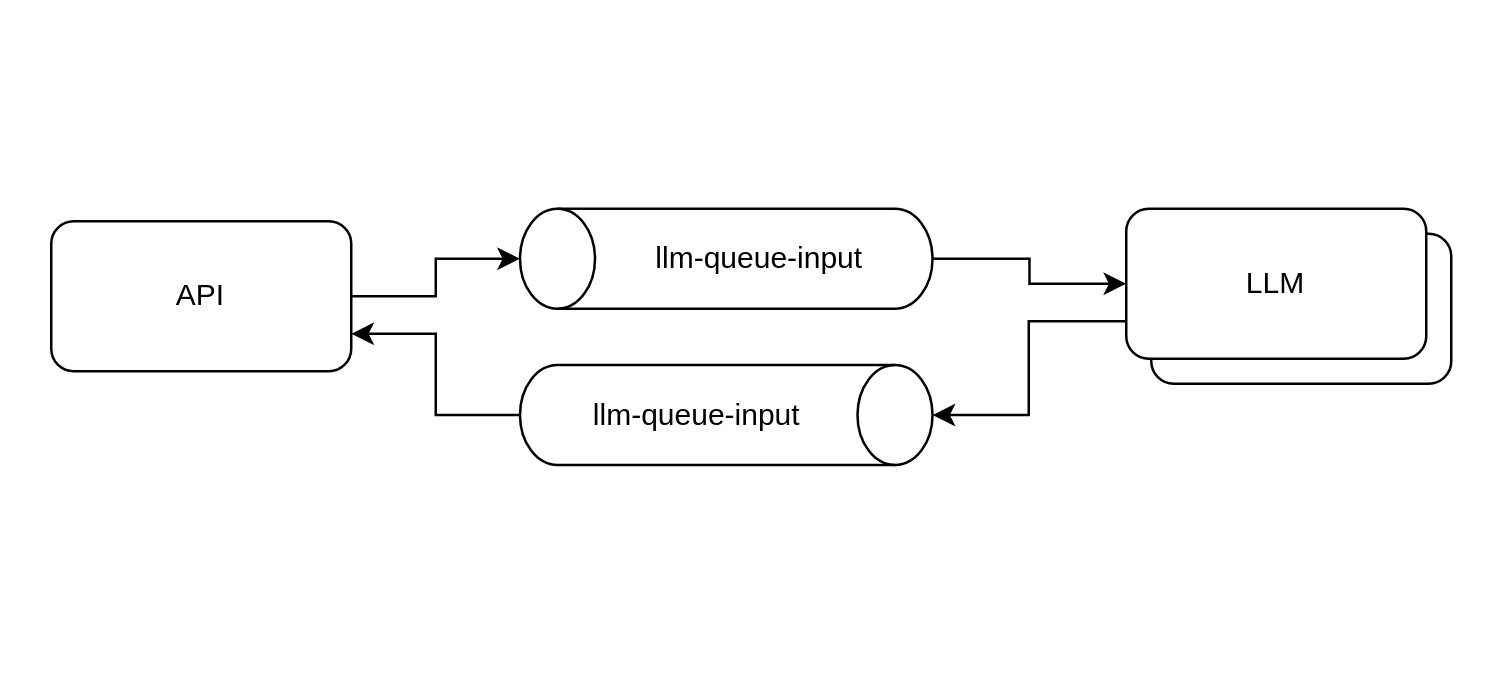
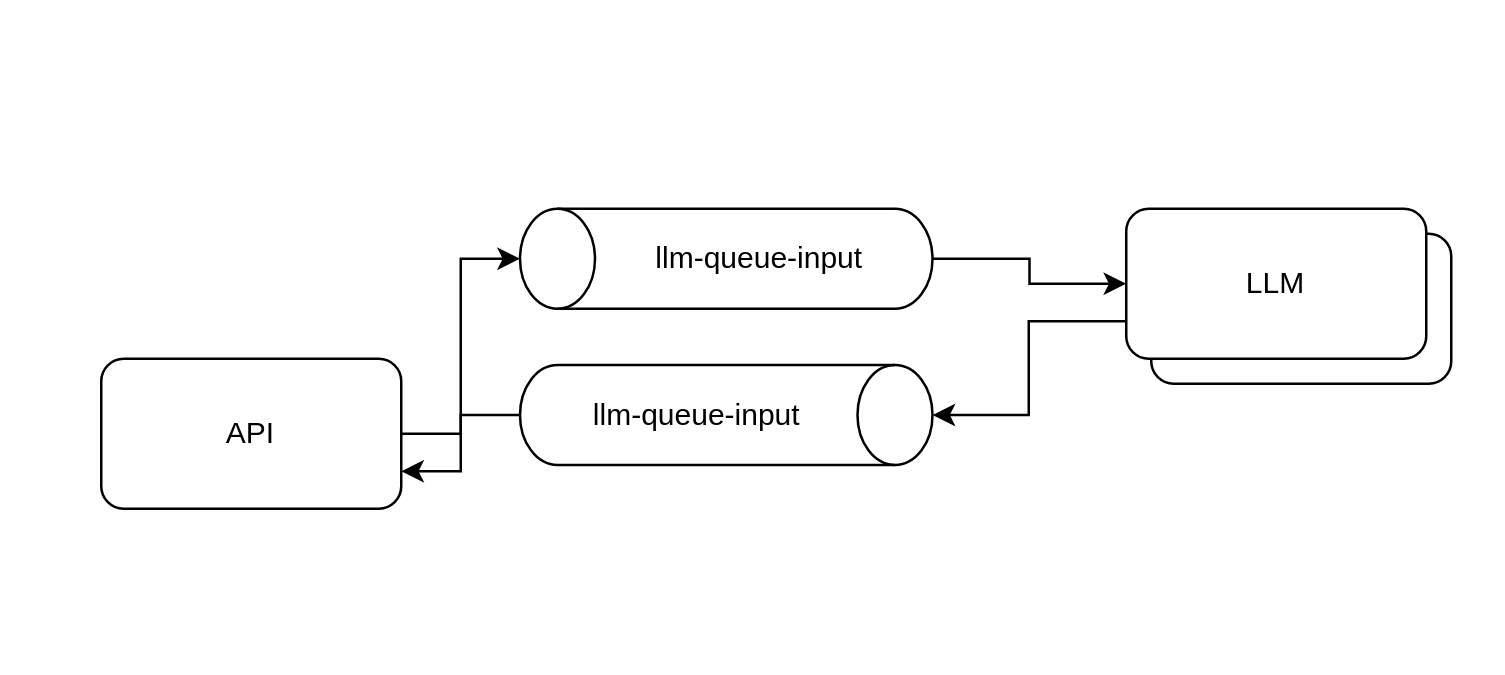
node "API": moved (201, 296) -> (251, 434)
